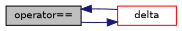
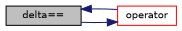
node "operator==": label "operator==" -> "delta=="
node "delta": label "delta" -> "operator"
